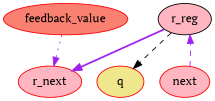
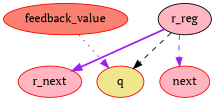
edge "feedback_value" -> "r_next": now "feedback_value" -> "q"
edge "next" -> "r_reg": reversed
